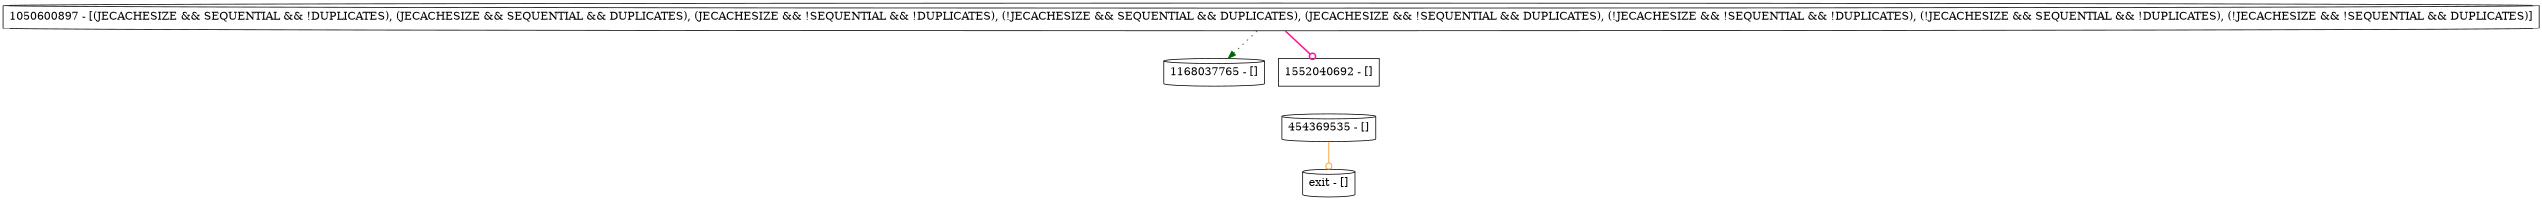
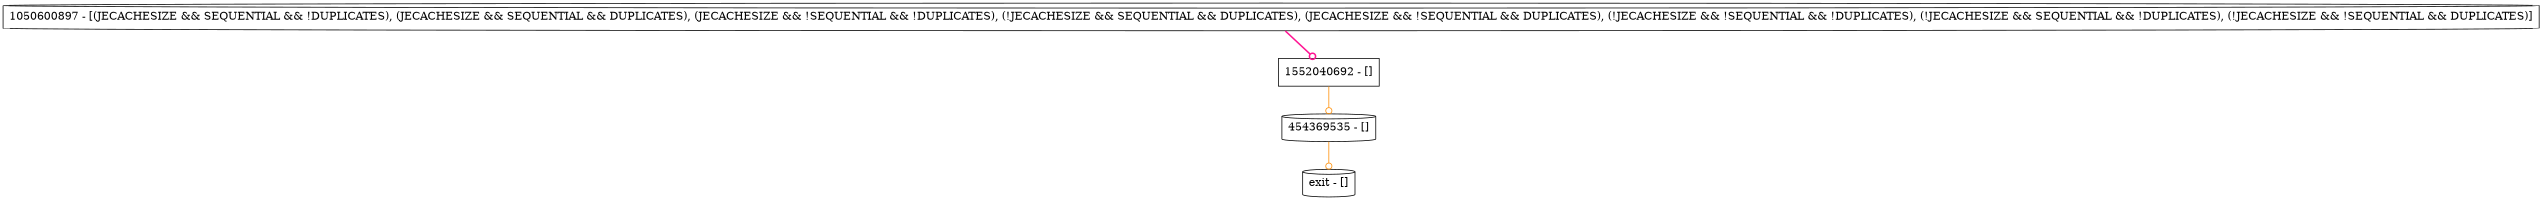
node "1168037765 - []": removed
edge "1552040692 - []" -> "454369535 - []": added
